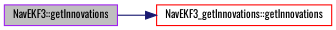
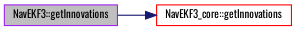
node "NavEKF3_getInnovations::getInnovations": label "NavEKF3_getInnovations::getInnovations" -> "NavEKF3_core::getInnovations"
